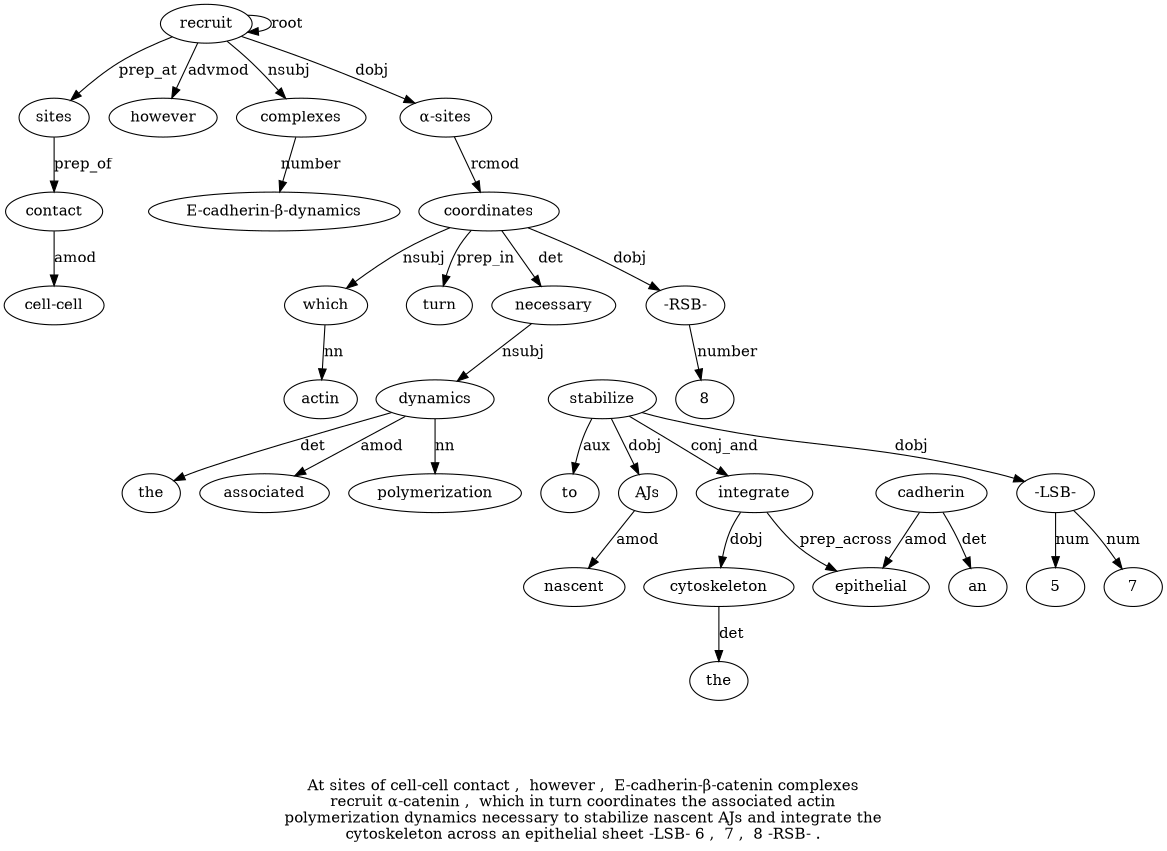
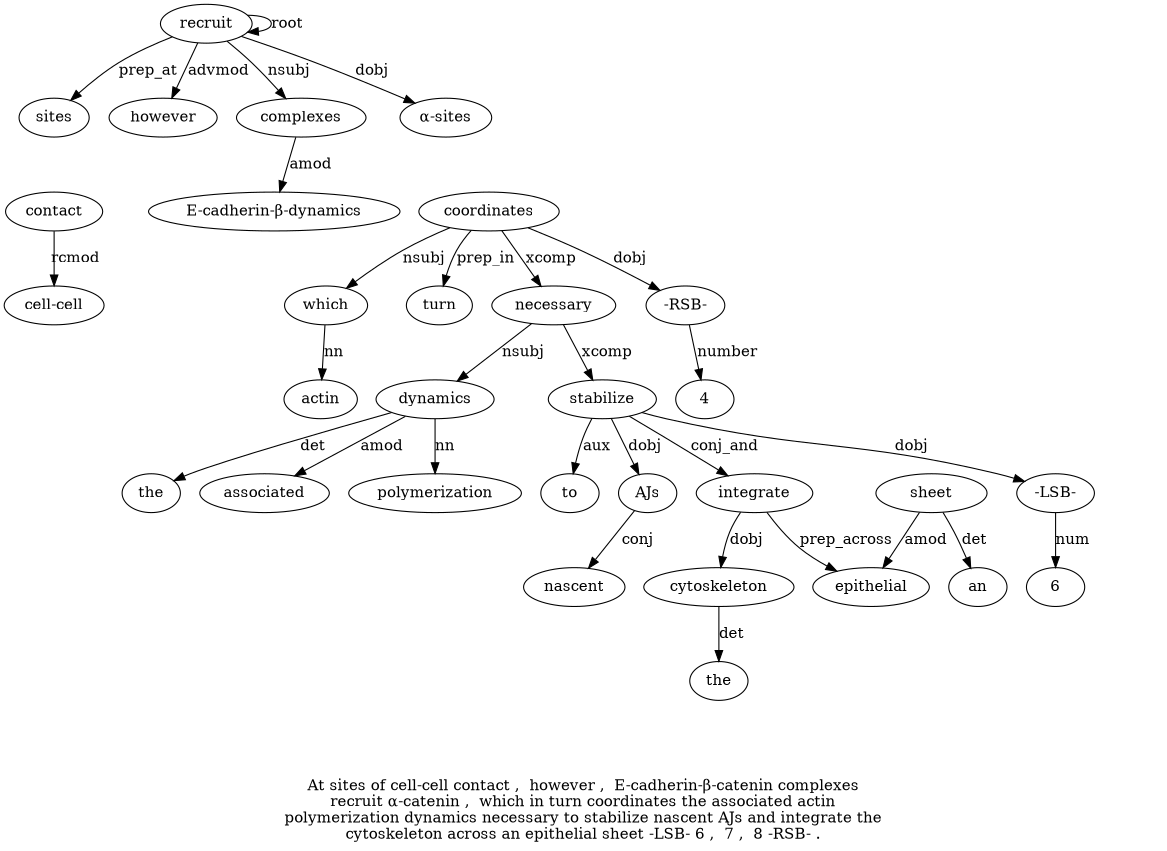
edge "sites" -> "contact": removed, label "prep_of"
edge "α-sites" -> "coordinates": removed, label "rcmod"
edge "complexes" -> "E-cadherin-β-dynamics": label "number" -> "amod"
edge "contact" -> "cell-cell": label "amod" -> "rcmod"
edge "coordinates" -> "necessary": label "det" -> "xcomp"
edge "necessary" -> "stabilize": added, label "xcomp"
node "8": label "8" -> "4"
node "cadherin": label "cadherin" -> "sheet"
edge "AJs" -> "nascent": label "amod" -> "conj"
node "5": label "5" -> "6"
node "7": removed
